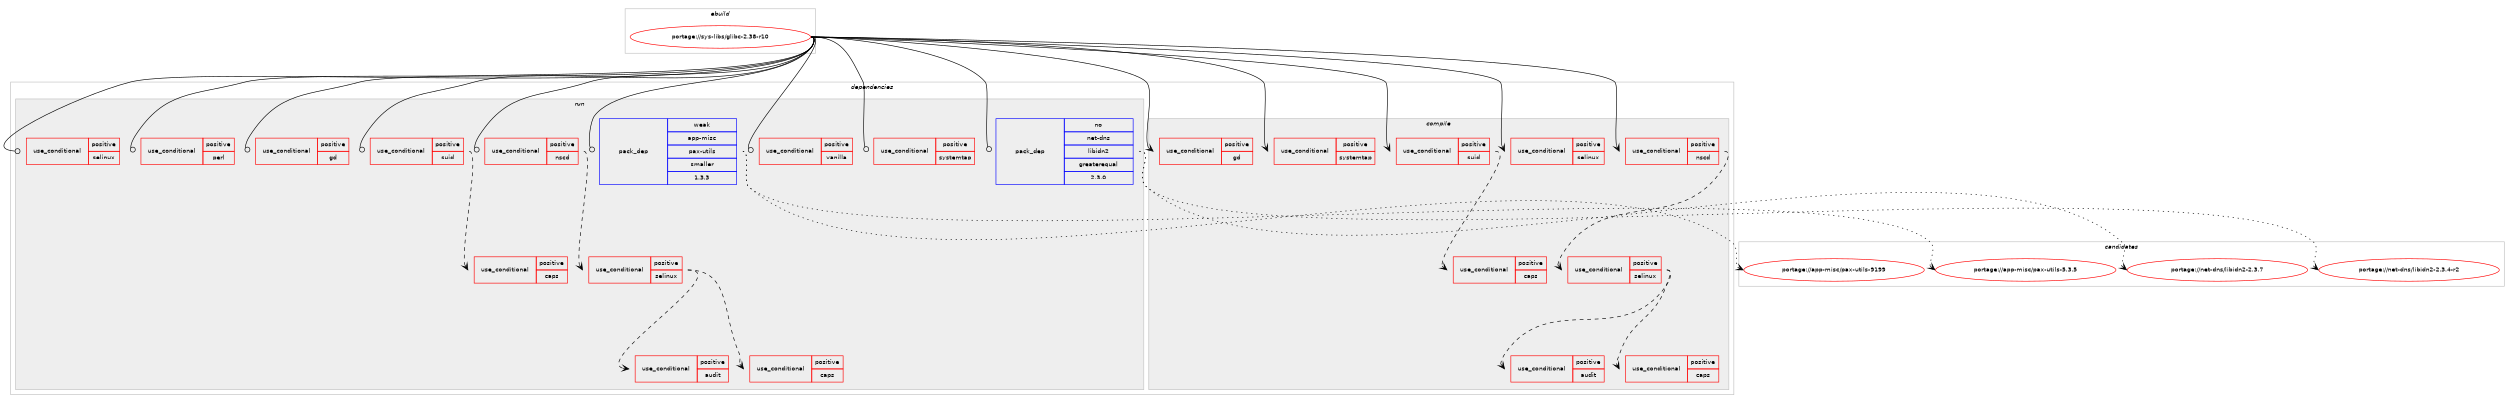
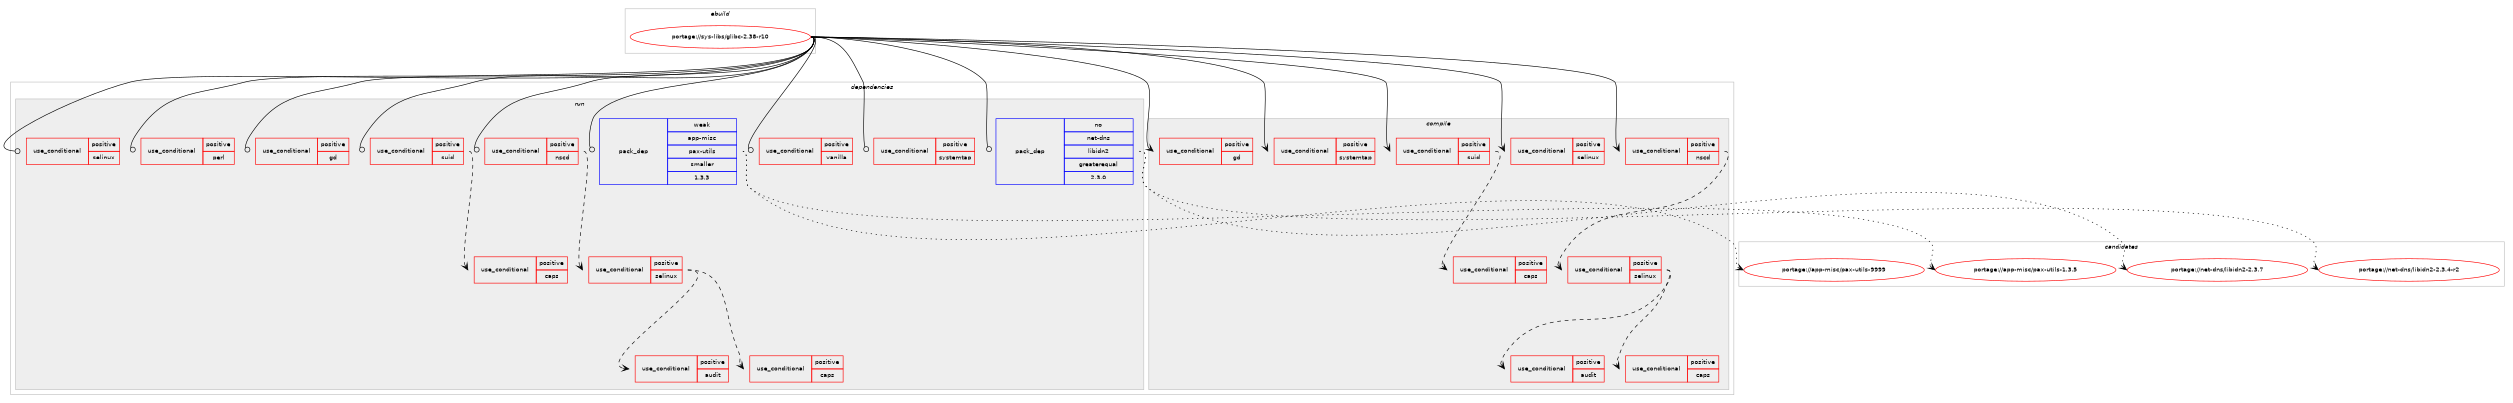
node "portage://app-misc/pax-utils-9199": label "portage://app-misc/pax-utils-9199" -> "portage://app-misc/pax-utils-9999"
node "portage://app-misc/pax-utils-5.3.5": label "portage://app-misc/pax-utils-5.3.5" -> "portage://app-misc/pax-utils-1.3.5"
